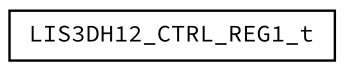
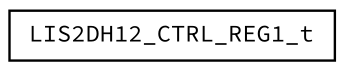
node "LIS3DH12_CTRL_REG1_t": label "LIS3DH12_CTRL_REG1_t" -> "LIS2DH12_CTRL_REG1_t"
